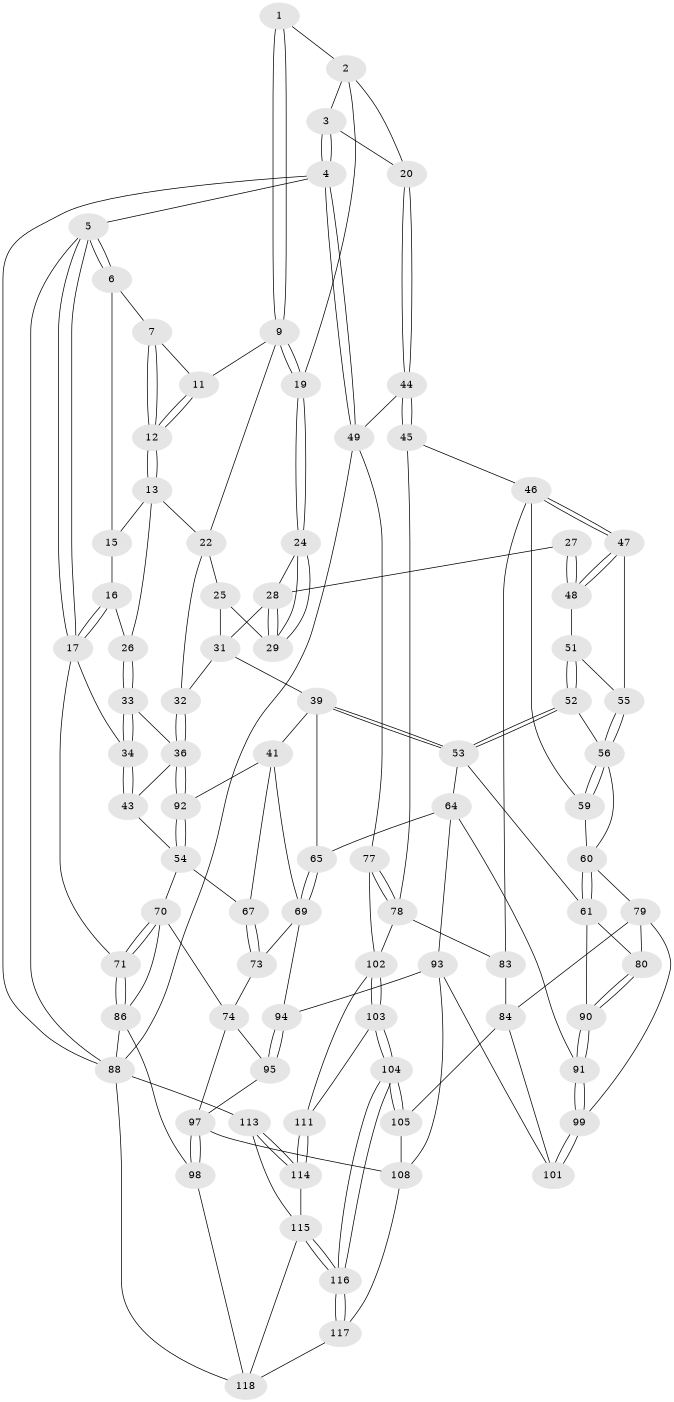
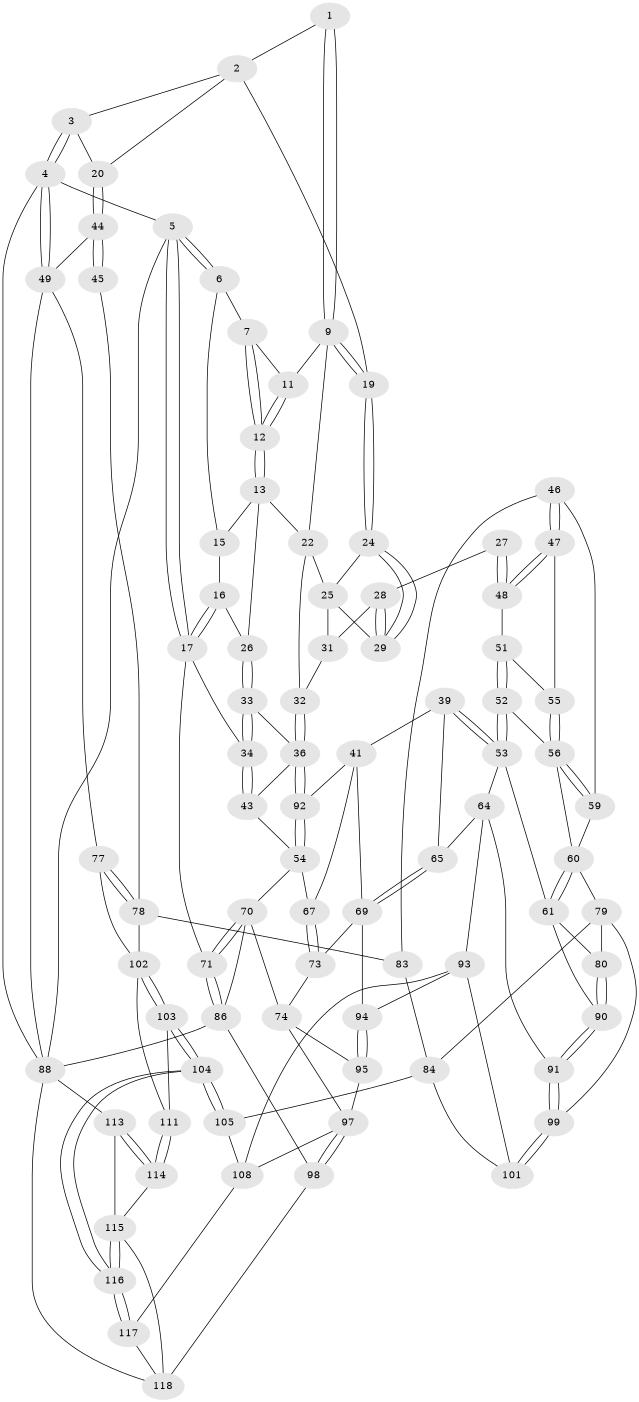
edge "45" -- "46": removed
edge "24" -- "28": now "24" -- "25"
edge "31" -- "39": removed
